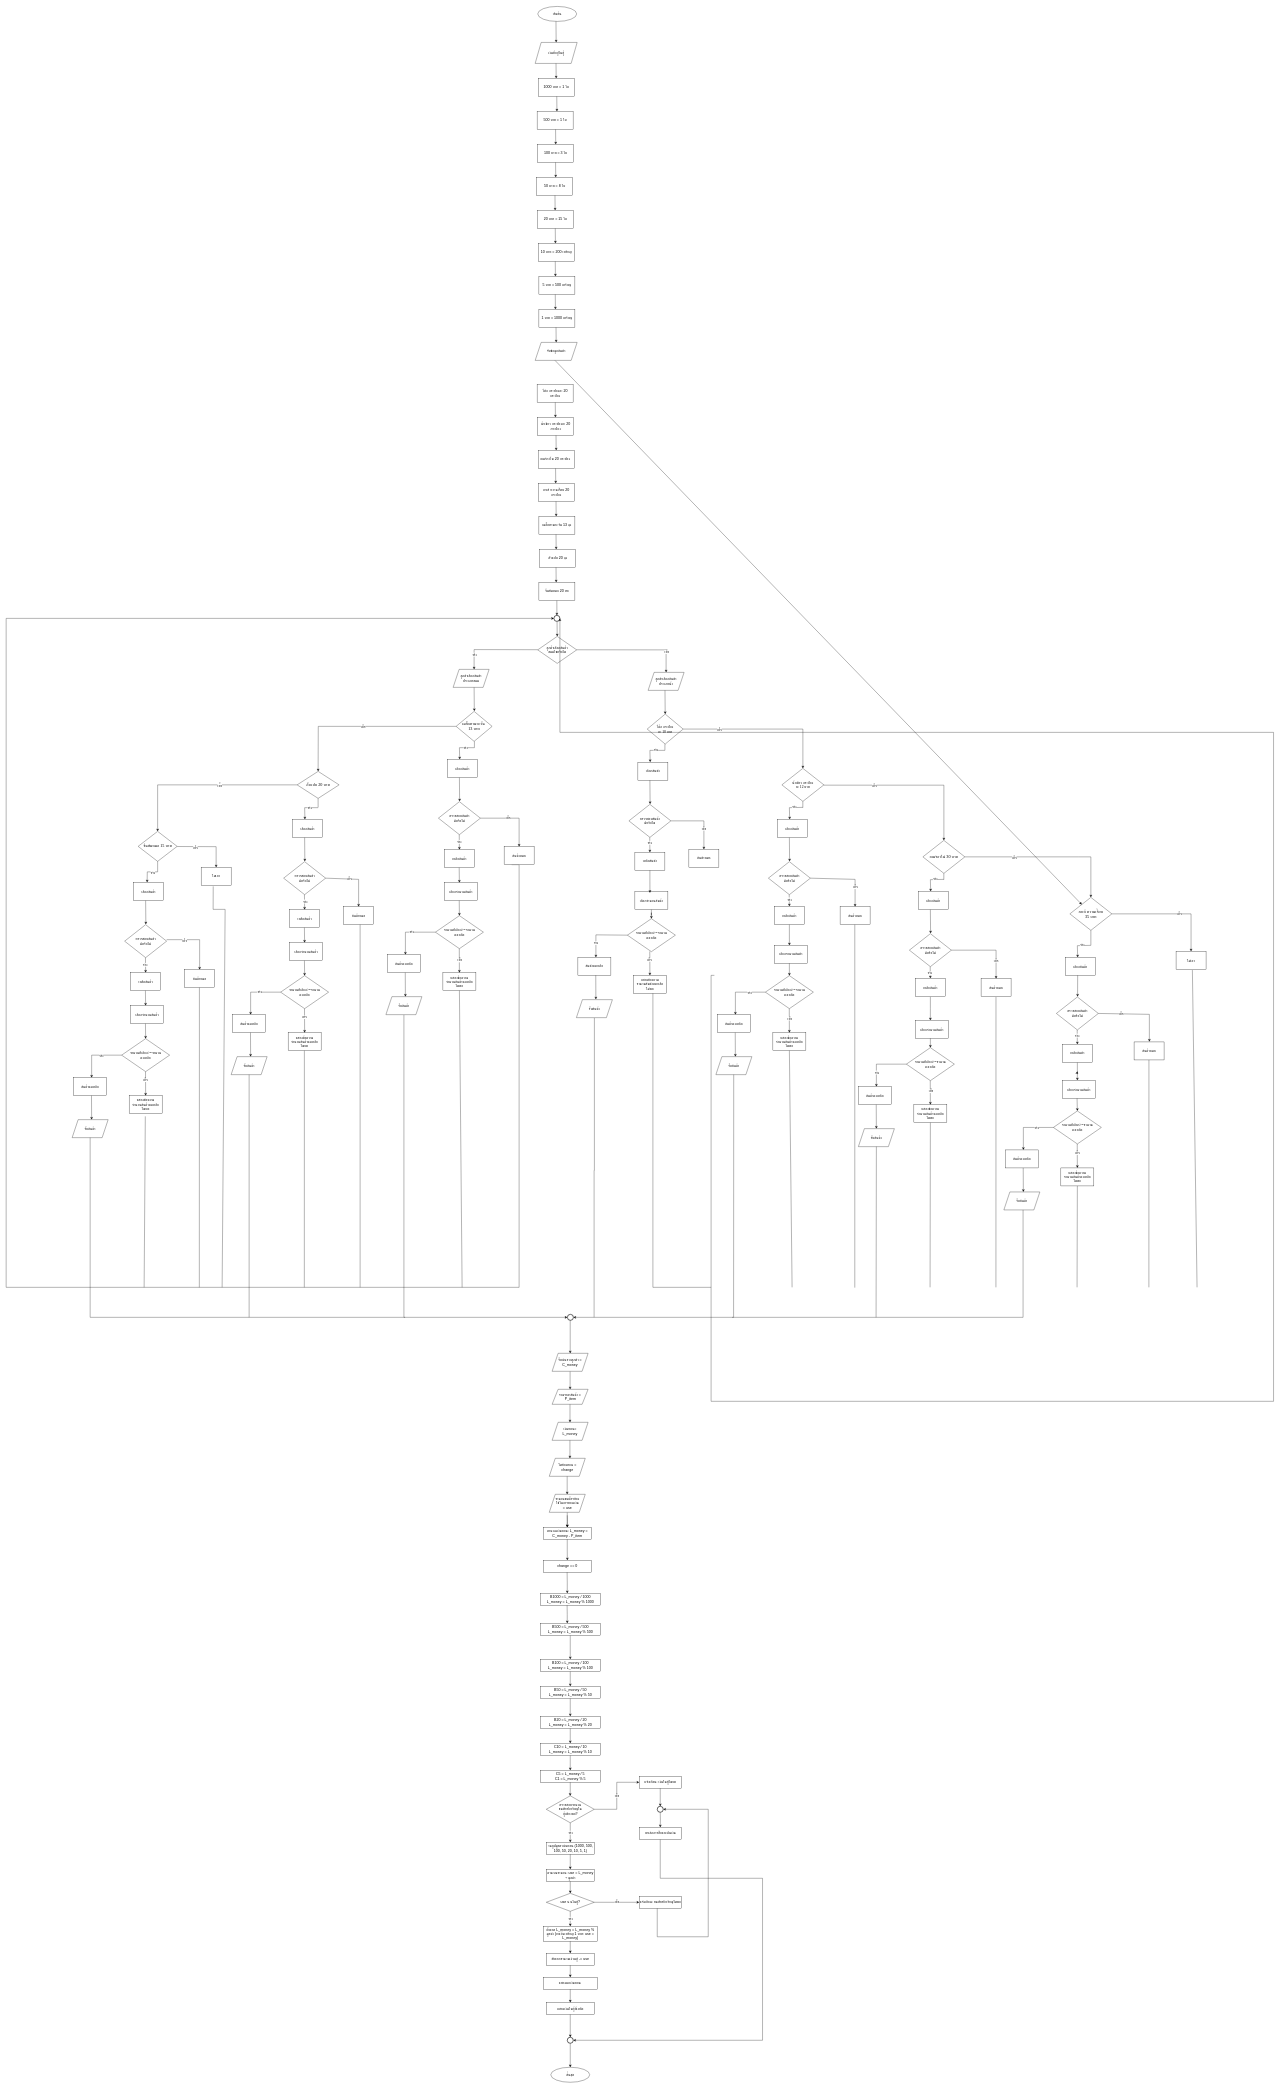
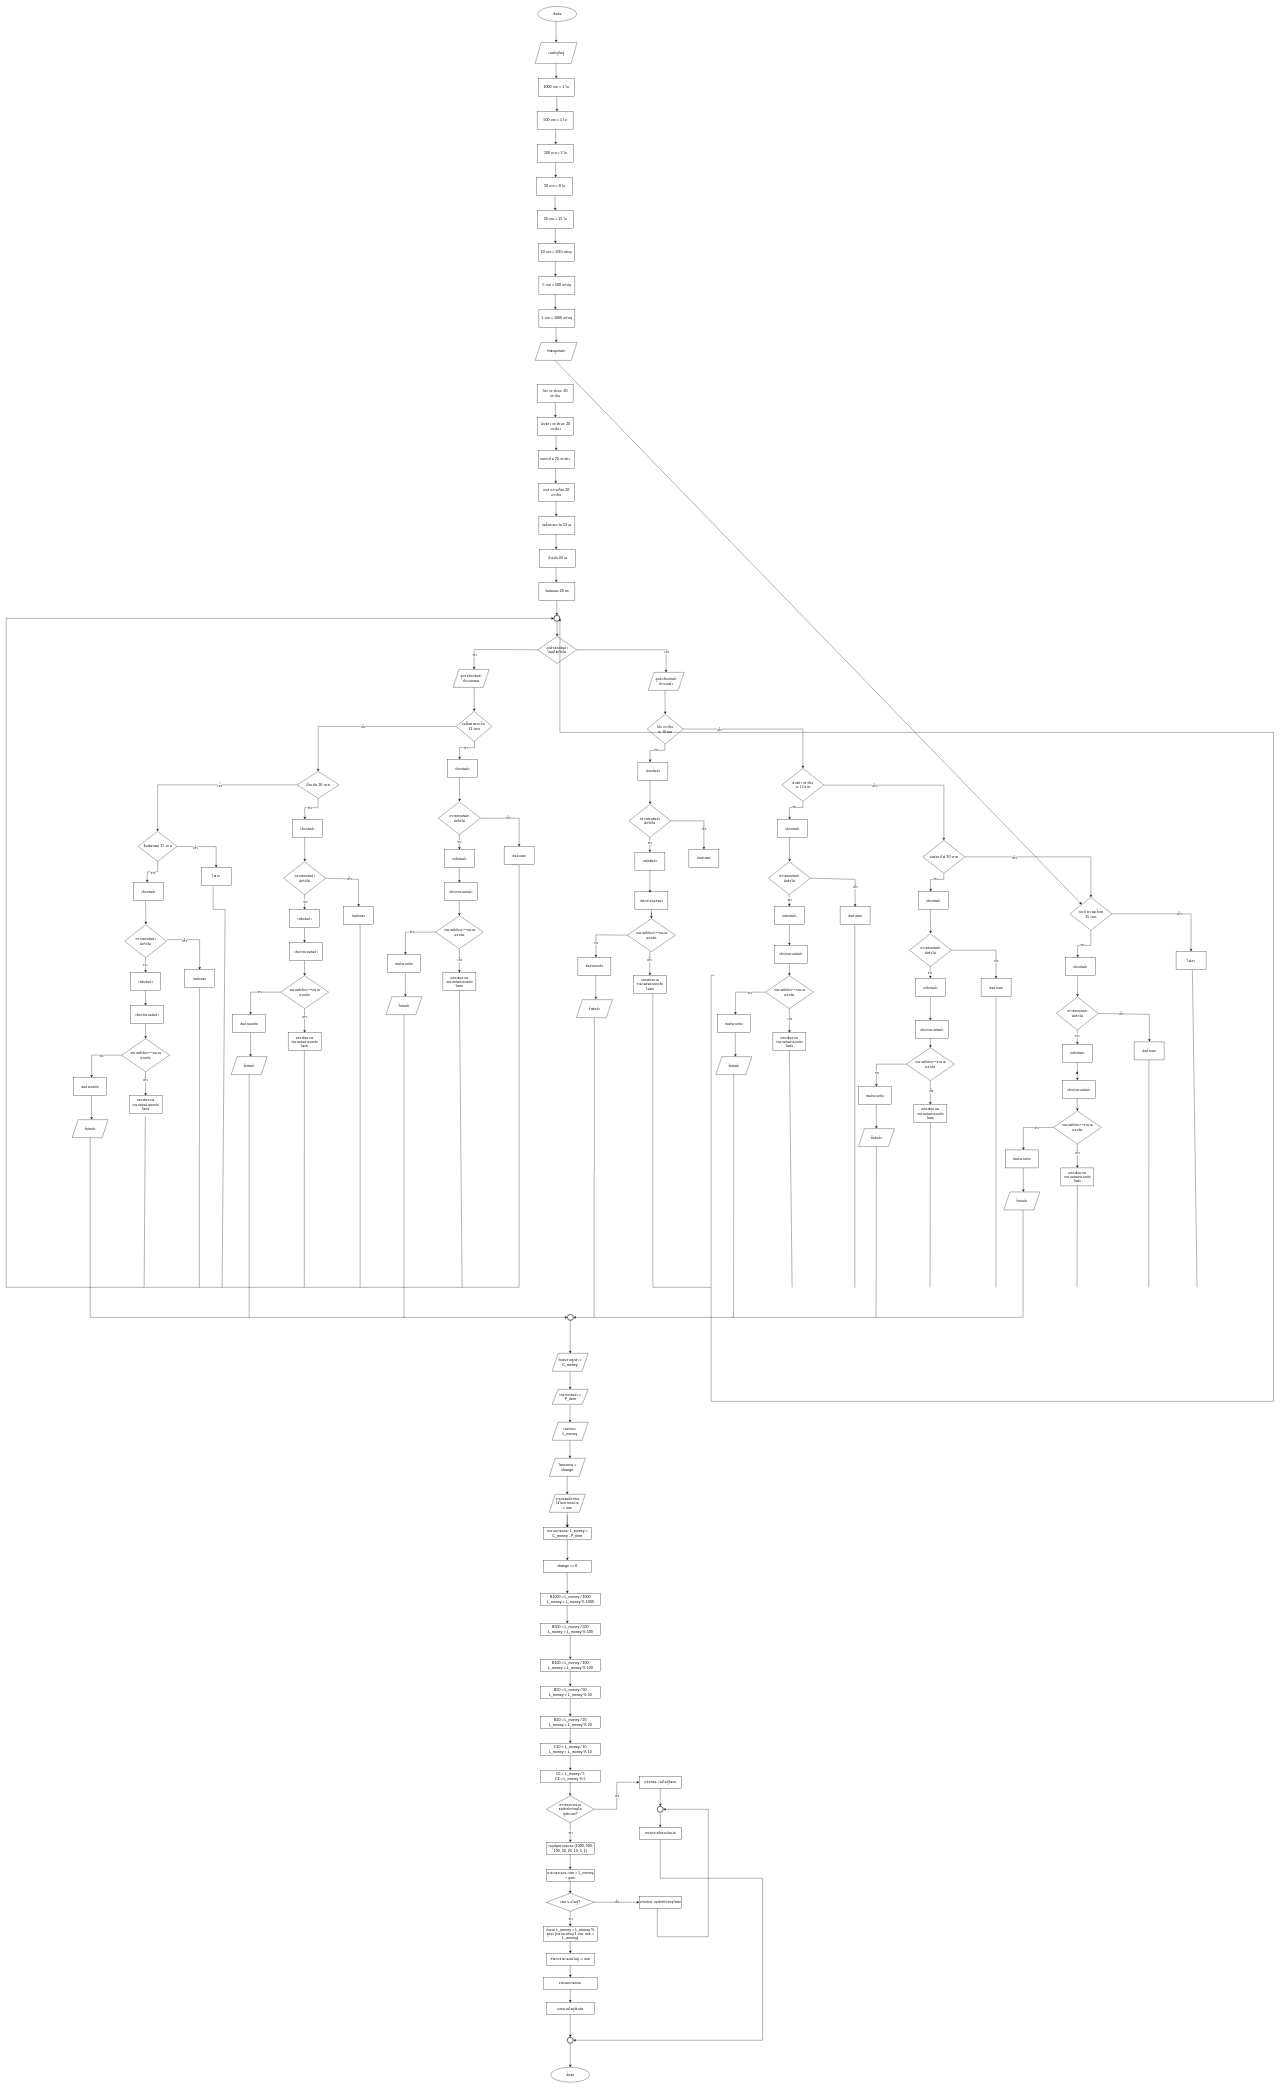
node "อัพเดตจำนวนเงิวนลู้ -= use": label "อัพเดตจำนวนเงิวนลู้ -= use" -> "อัพเดตจำนวนเงินในตู้ -= use"
